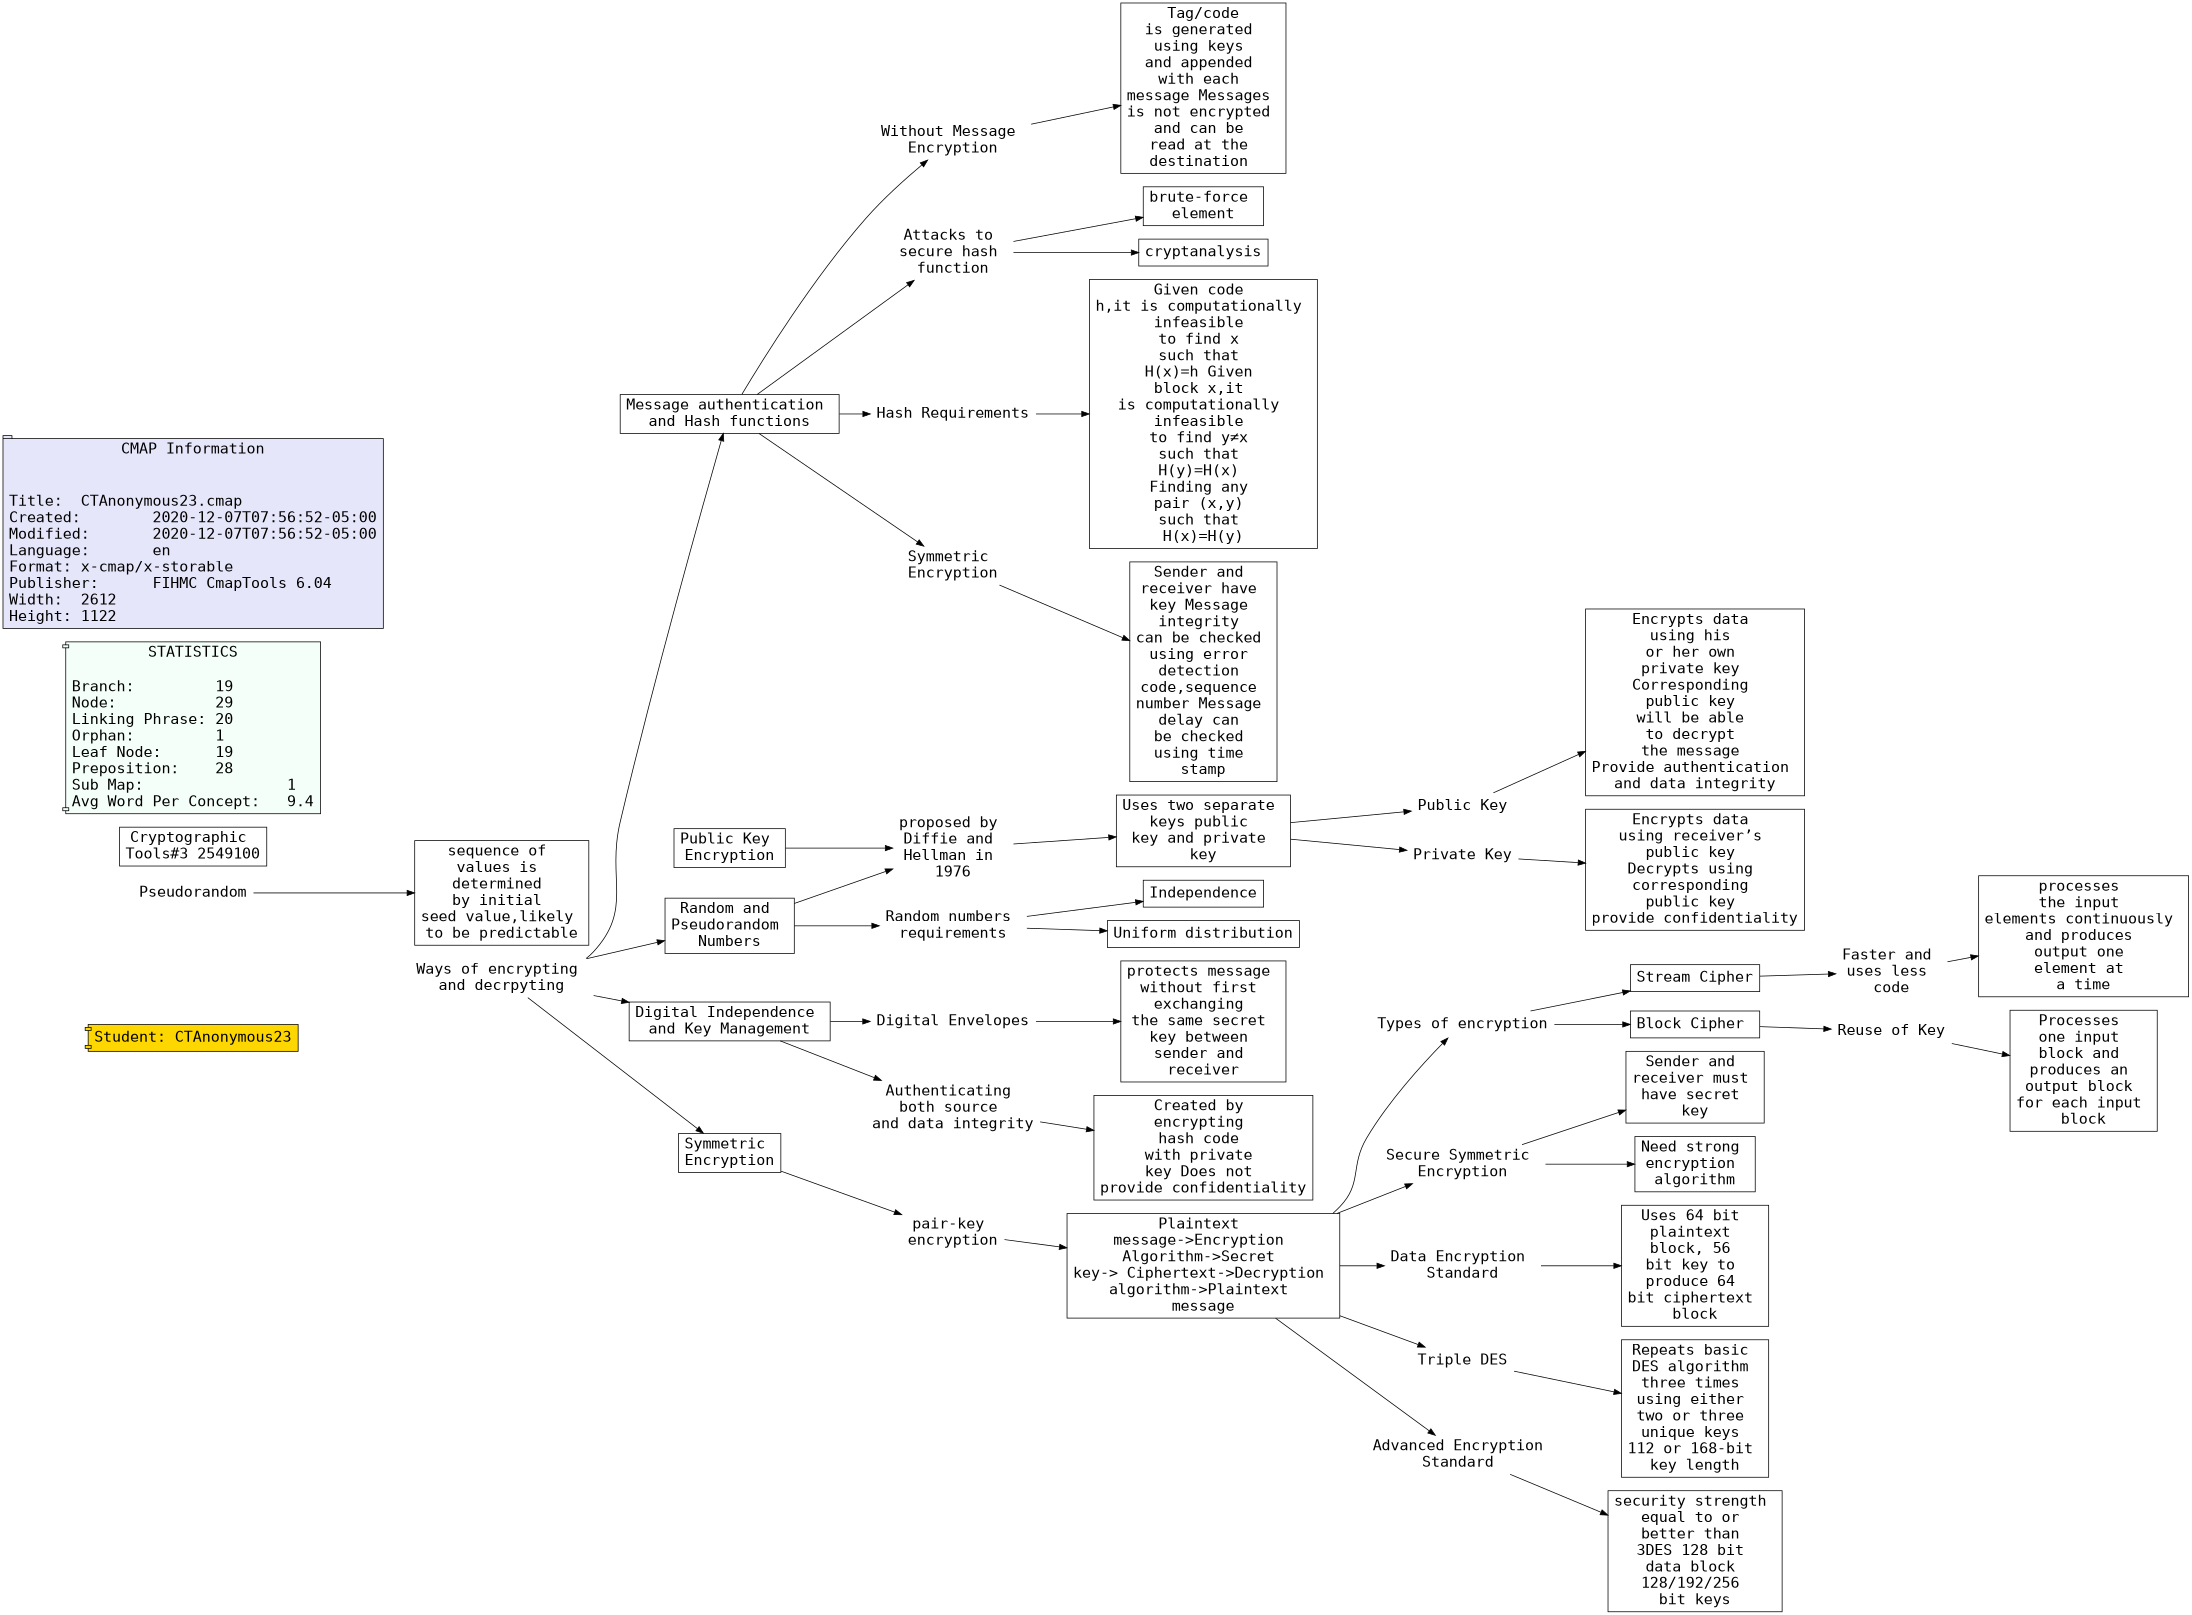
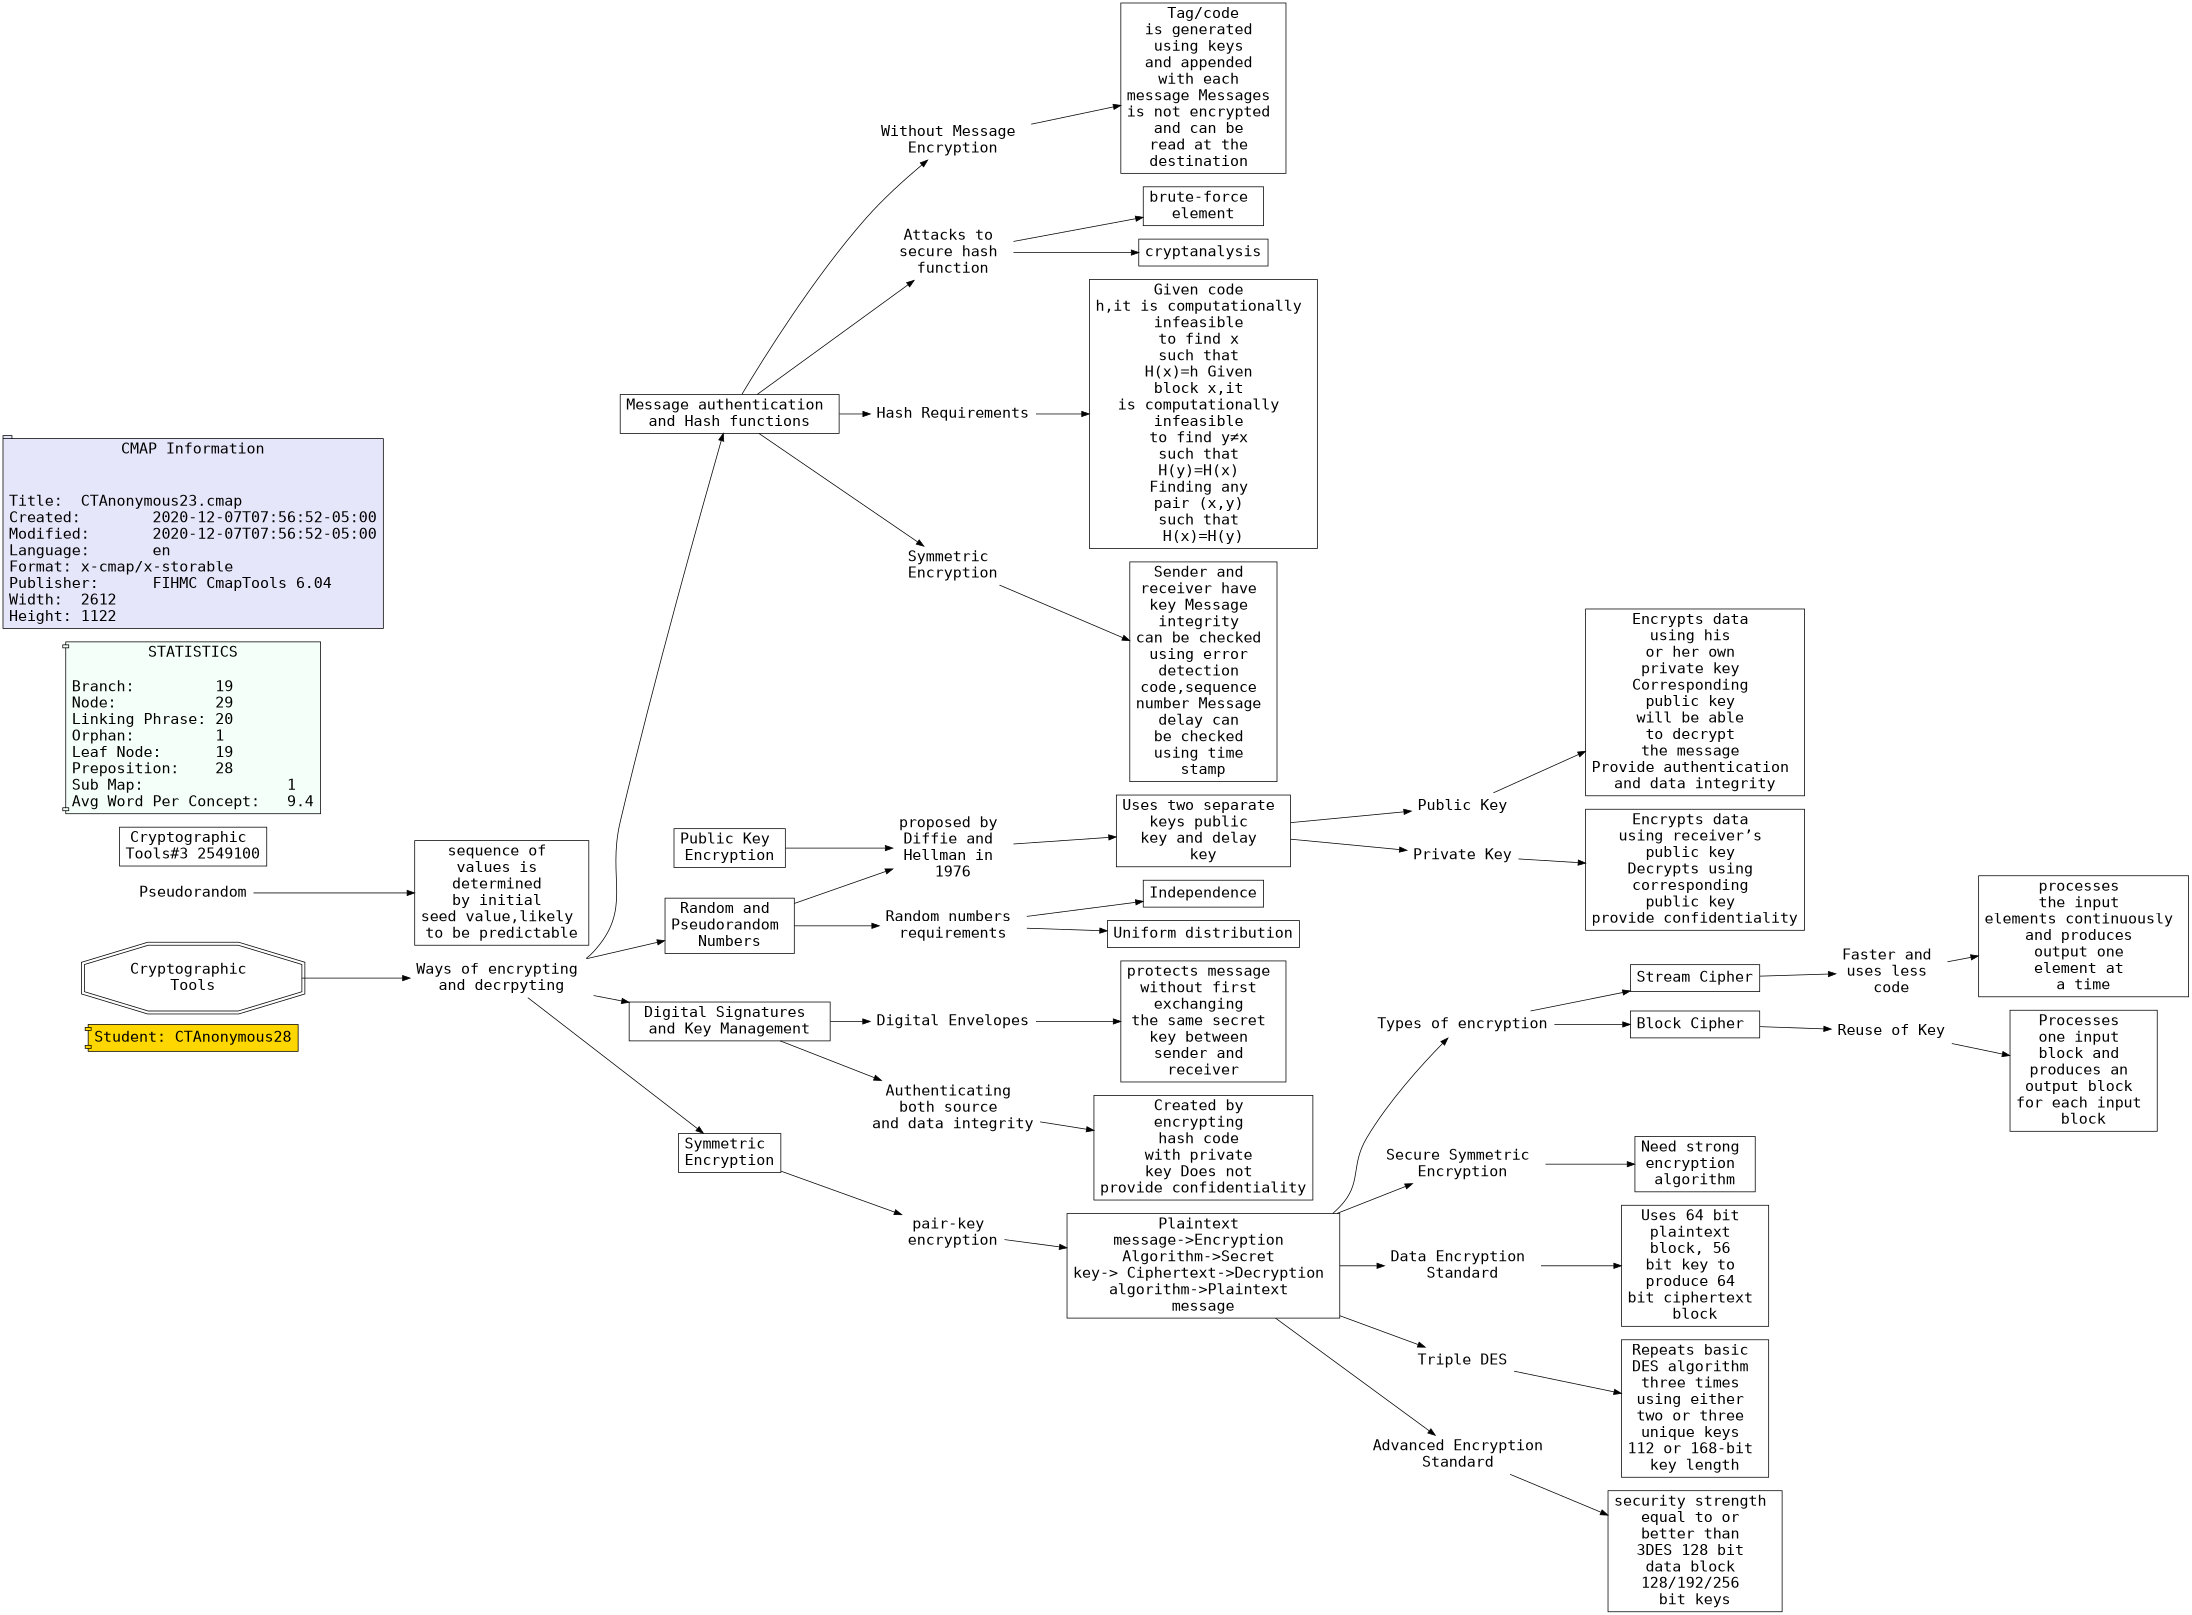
node "Uses two separate keys public key and private key": label "Uses two separate keys public key and private key" -> "Uses two separate keys public key and delay key"
node "Cryptographic Tools": added
node "Digital Independence and Key Management": label "Digital Independence and Key Management" -> "Digital Signatures and Key Management"
node "Student: CTAnonymous23": label "Student: CTAnonymous23" -> "Student: CTAnonymous28"
node "Sender and receiver must have secret key": removed
